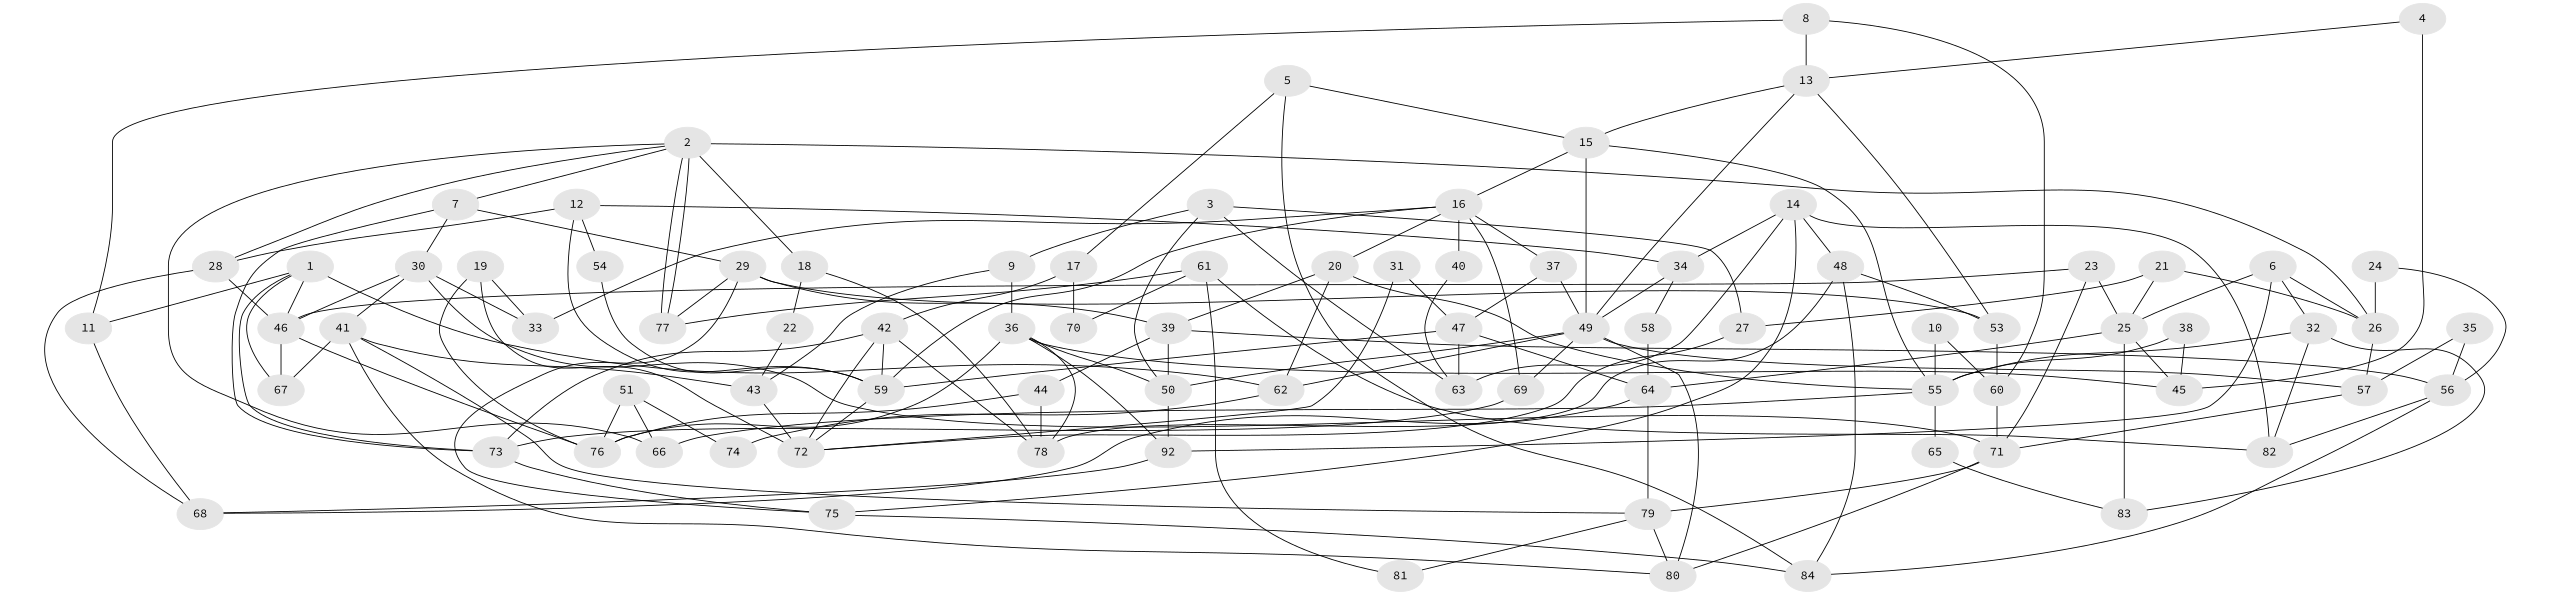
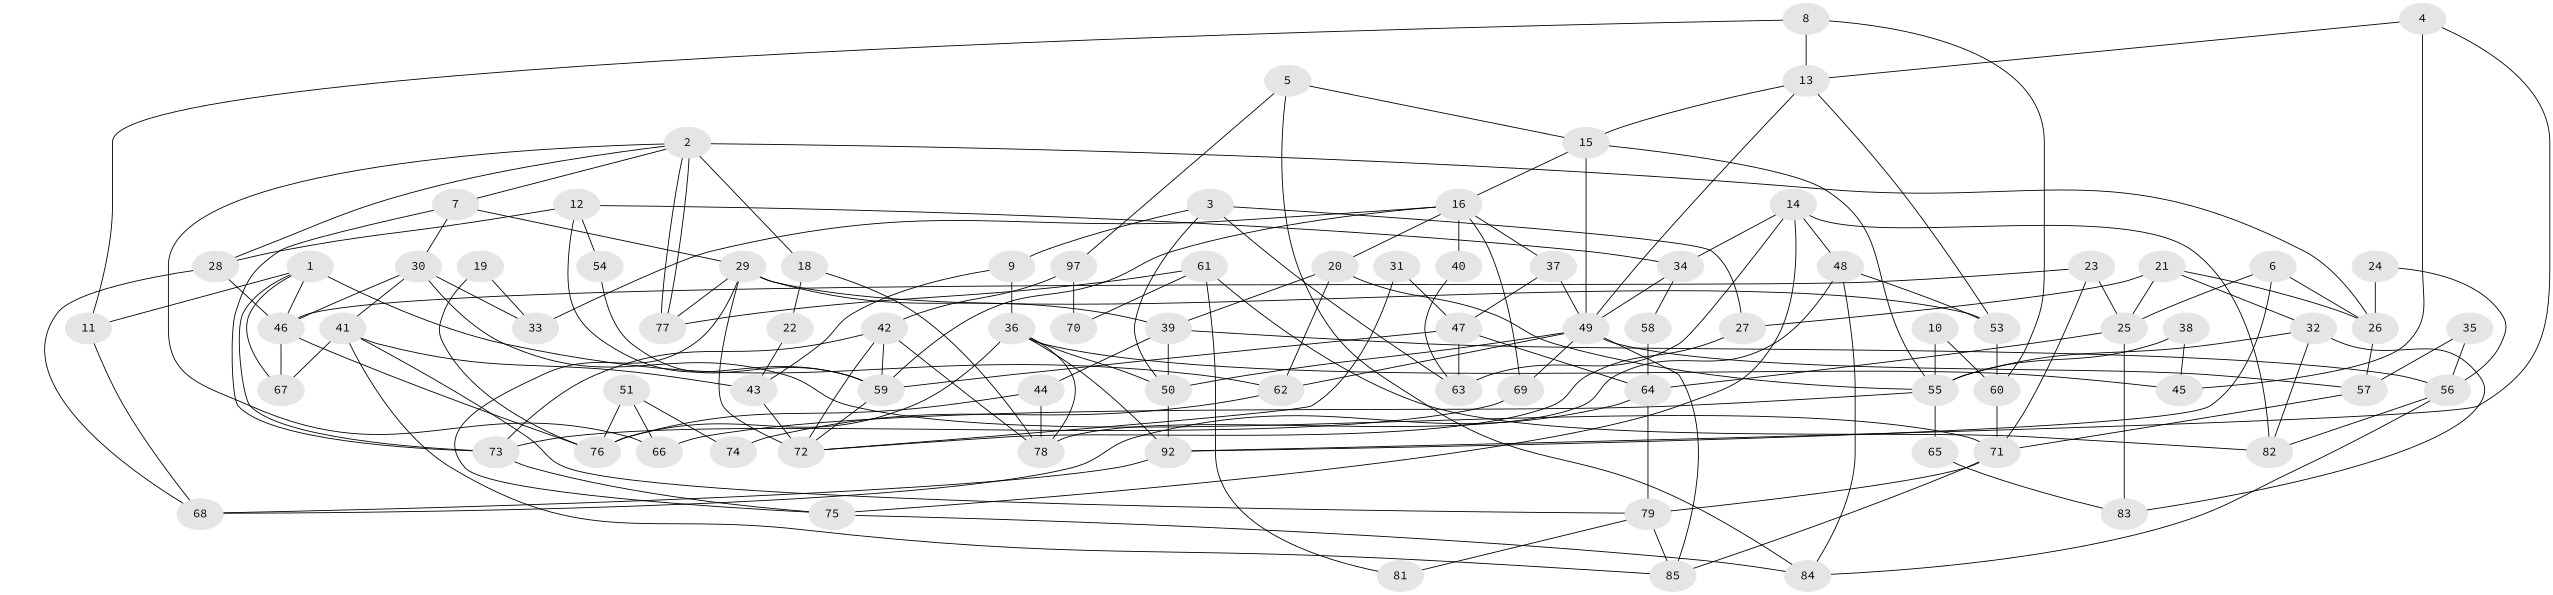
node "17": label "17" -> "97"
edge "6" -- "32": now "21" -- "32"
edge "25" -- "45": removed
edge "19" -- "72": now "29" -- "72"
edge "4" -- "92": added
node "80": label "80" -> "85"
